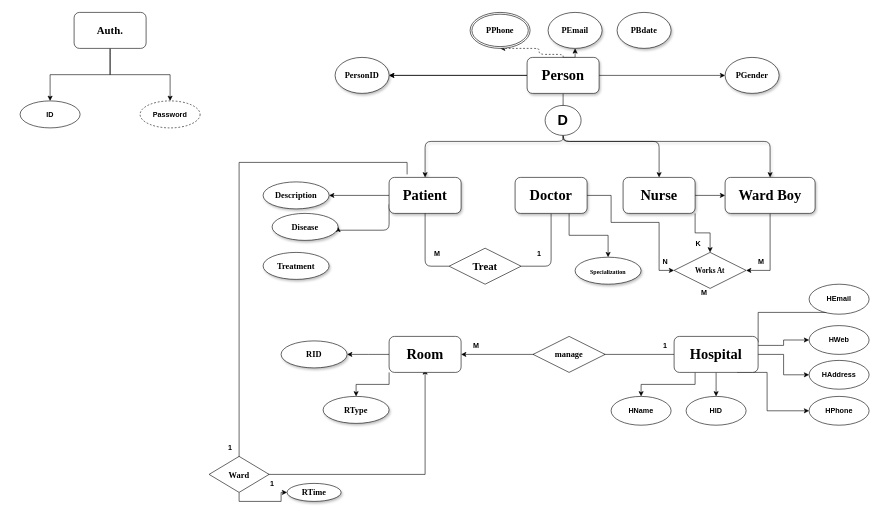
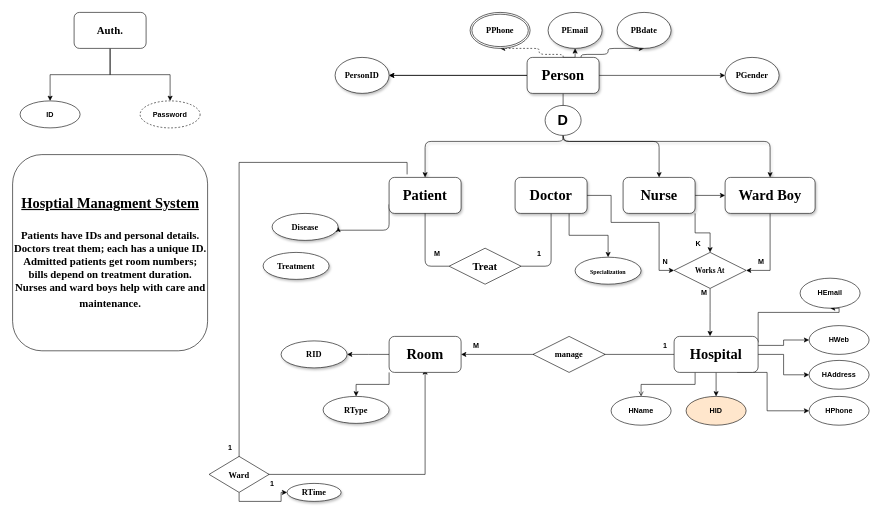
edge "Person" -> "PBdate": added
node "Description": removed
edge "Patient" -> "Description": removed
node "Hosptial Managment System Patients have IDs and personal details. Doctors treat them; each has a unique ID. Admitted patients get room numbers; bills depend on treatment duration. Nurses and ward boys help with care and maintenance.": added
node "HEmail": moved (839, 299) -> (830, 293)
edge "Works At" -> "Hospital": added
edge "Hospital" -> "HName": arrowhead classic -> open
node "HID": fillcolor #ffffff -> #ffe6cc
